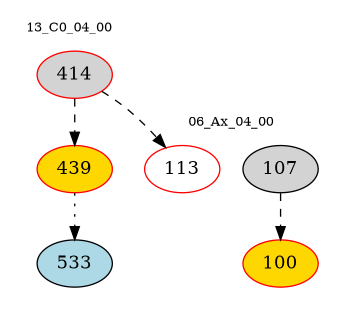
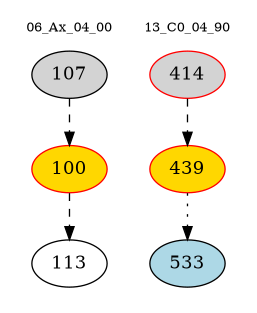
cluster "13_C0_04_00": label "13_C0_04_00" -> "13_C0_04_90"
edge "414" -> "113": now "100" -> "113"
node "113": color red -> black
